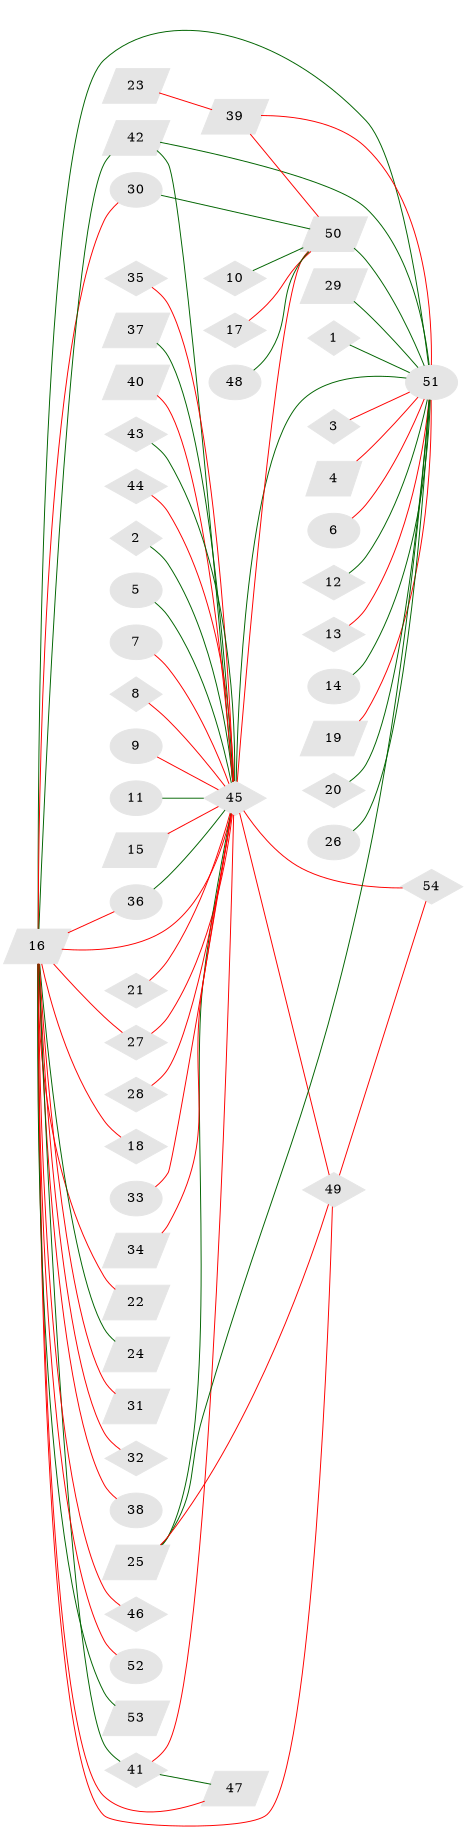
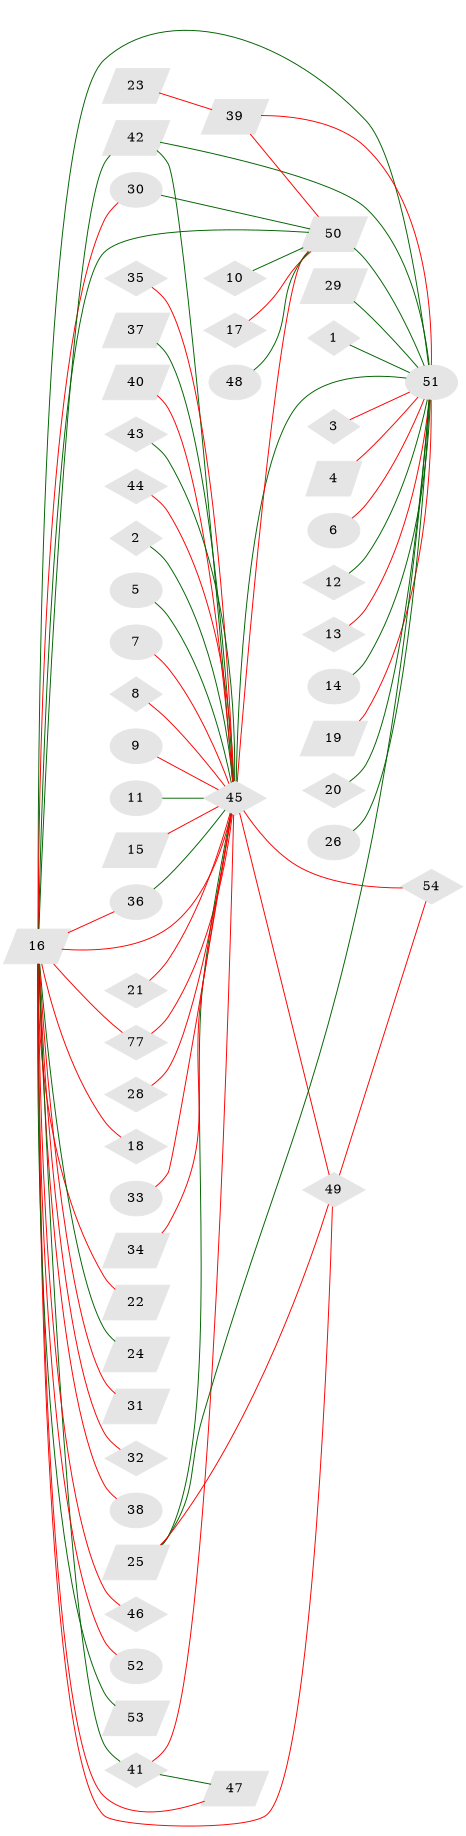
edge "50" -- "16": added
node "27": label "27" -> "77"
